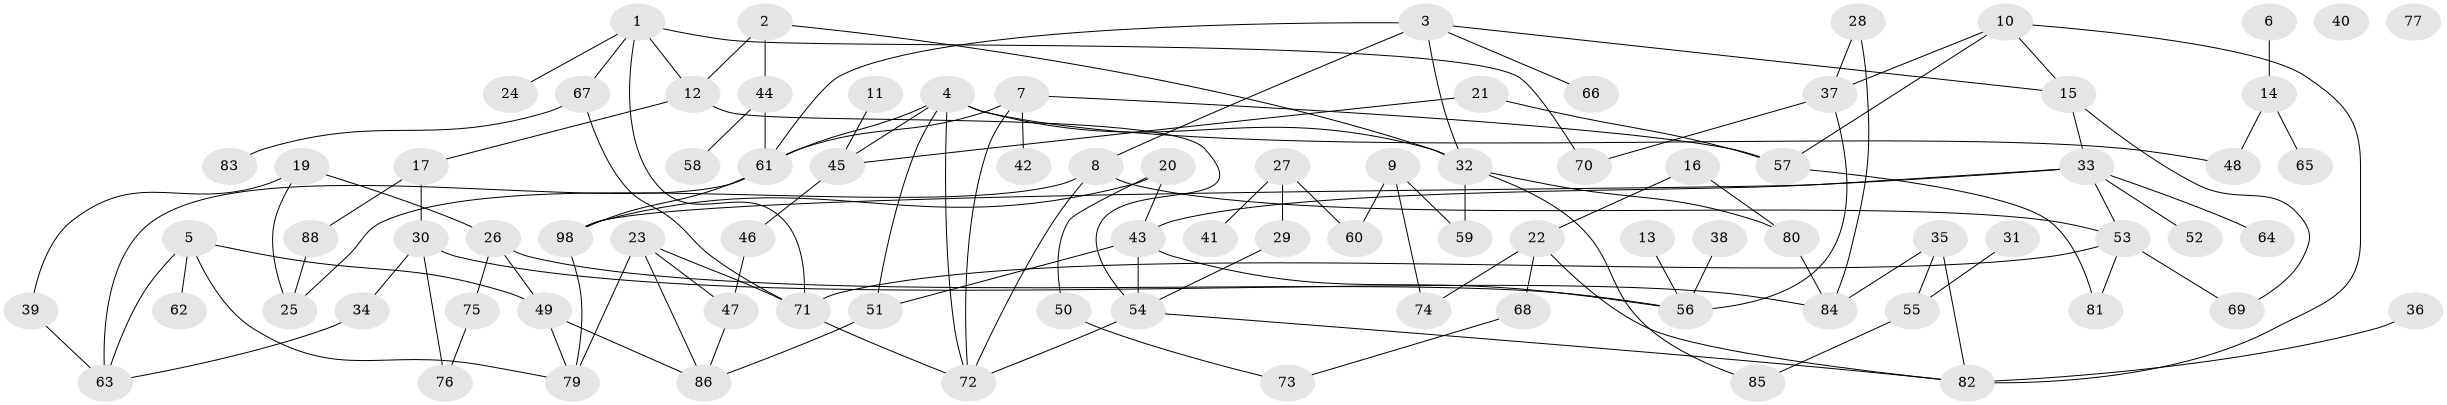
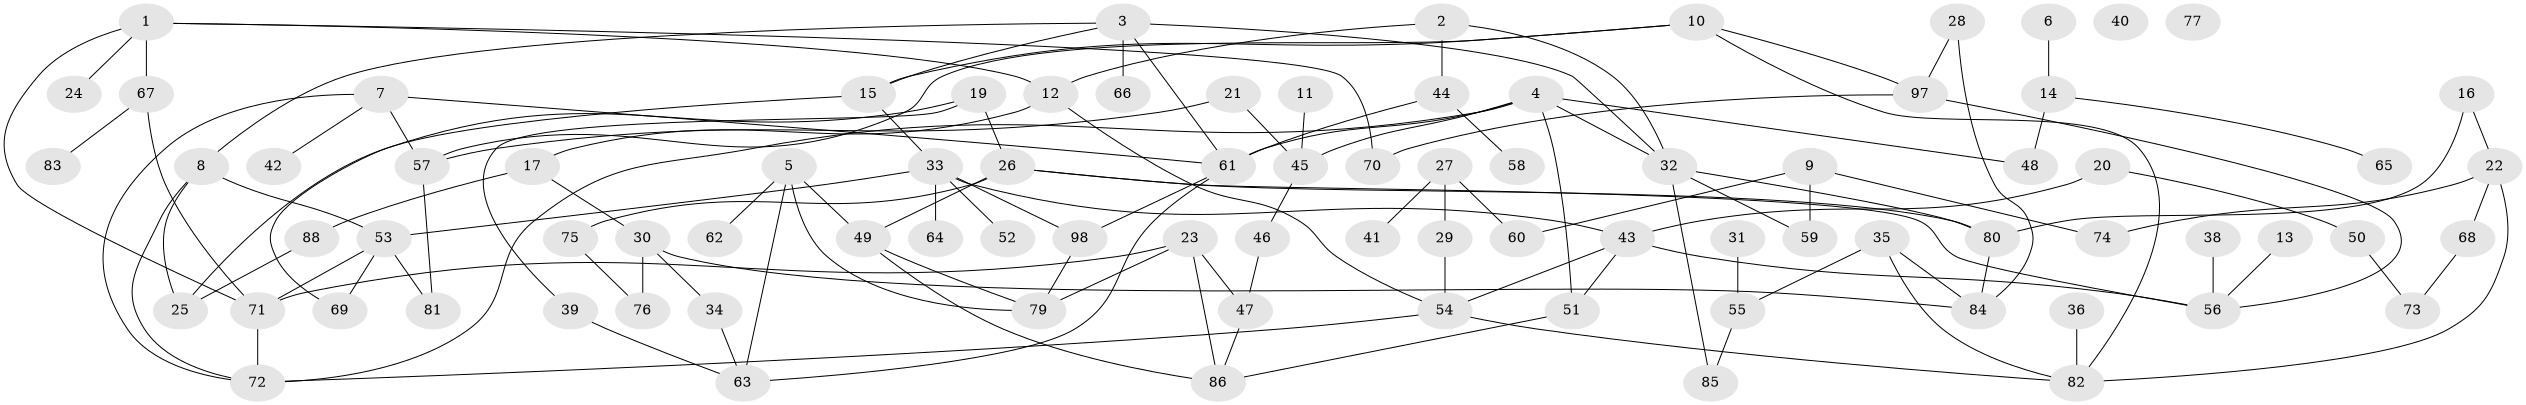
node "37": label "37" -> "97"
edge "26" -- "80": added
edge "20" -- "98": removed
